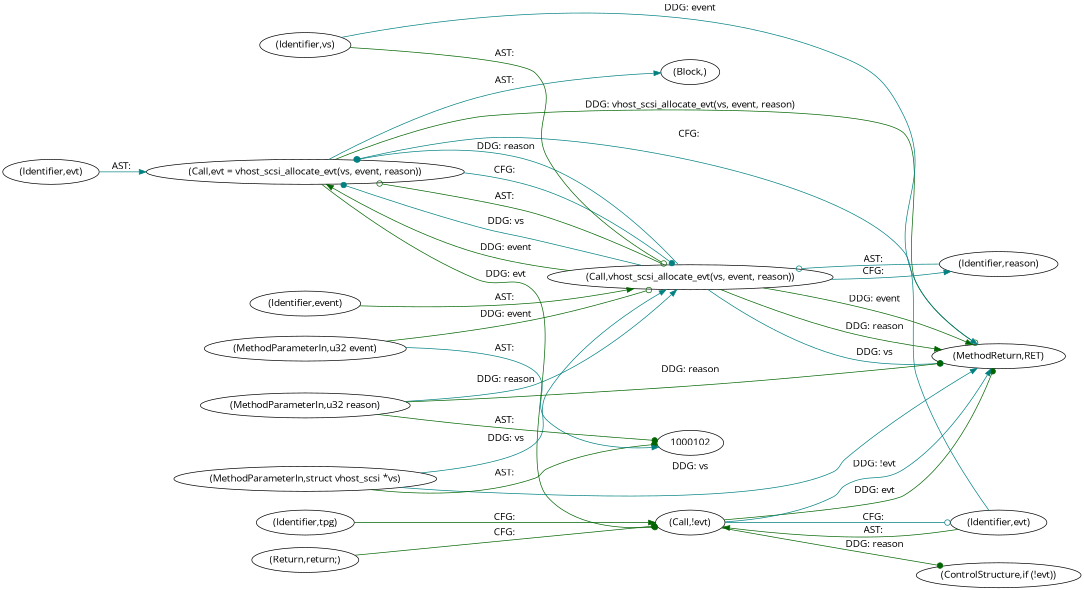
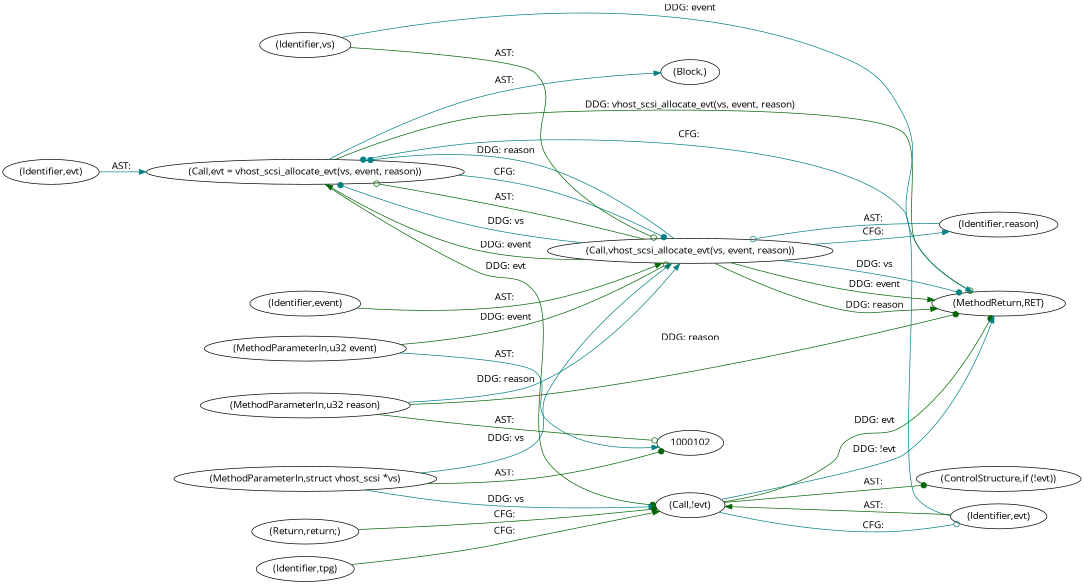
edge "(MethodParameterIn,u32 reason)" -> "1000102": arrowhead dot -> odot
edge "(MethodParameterIn,struct vhost_scsi *vs)" -> "(MethodReturn,RET)": now "(MethodParameterIn,struct vhost_scsi *vs)" -> "(Call,!evt)"
edge "(Call,!evt)" -> "(ControlStructure,if (!evt))": label "DDG: reason" -> "AST: "
